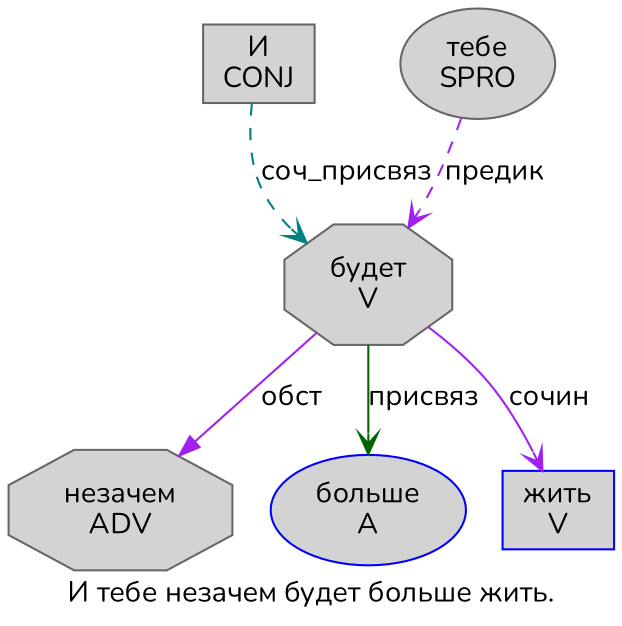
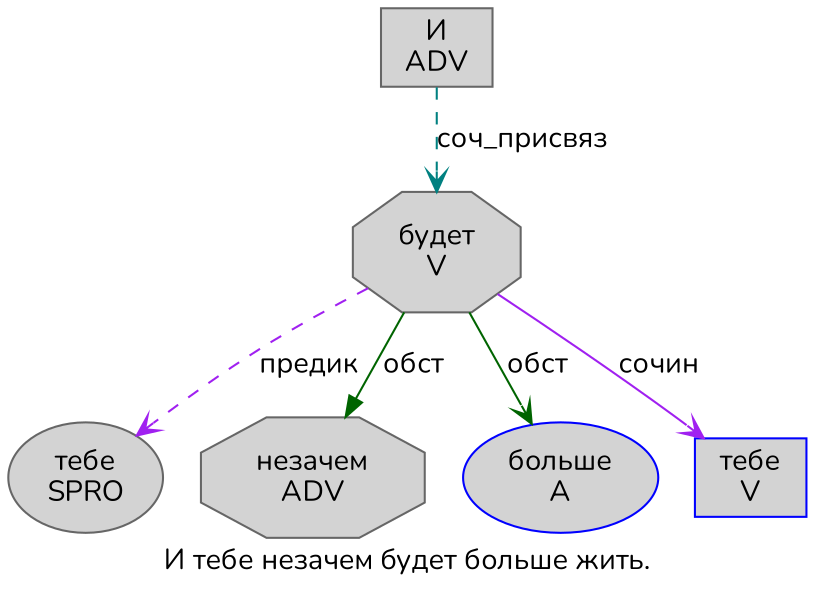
node "И CONJ": label "И CONJ" -> "И ADV"
edge "тебе SPRO" -> "будет V": reversed
edge "будет V" -> "незачем ADV": color purple -> darkgreen
edge "будет V" -> "больше A": label "присвяз" -> "обст"
node "жить V": label "жить V" -> "тебе V"
